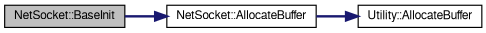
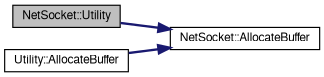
node "NetSocket::BaseInit": label "NetSocket::BaseInit" -> "NetSocket::Utility"
edge "NetSocket::AllocateBuffer" -> "Utility::AllocateBuffer": reversed
